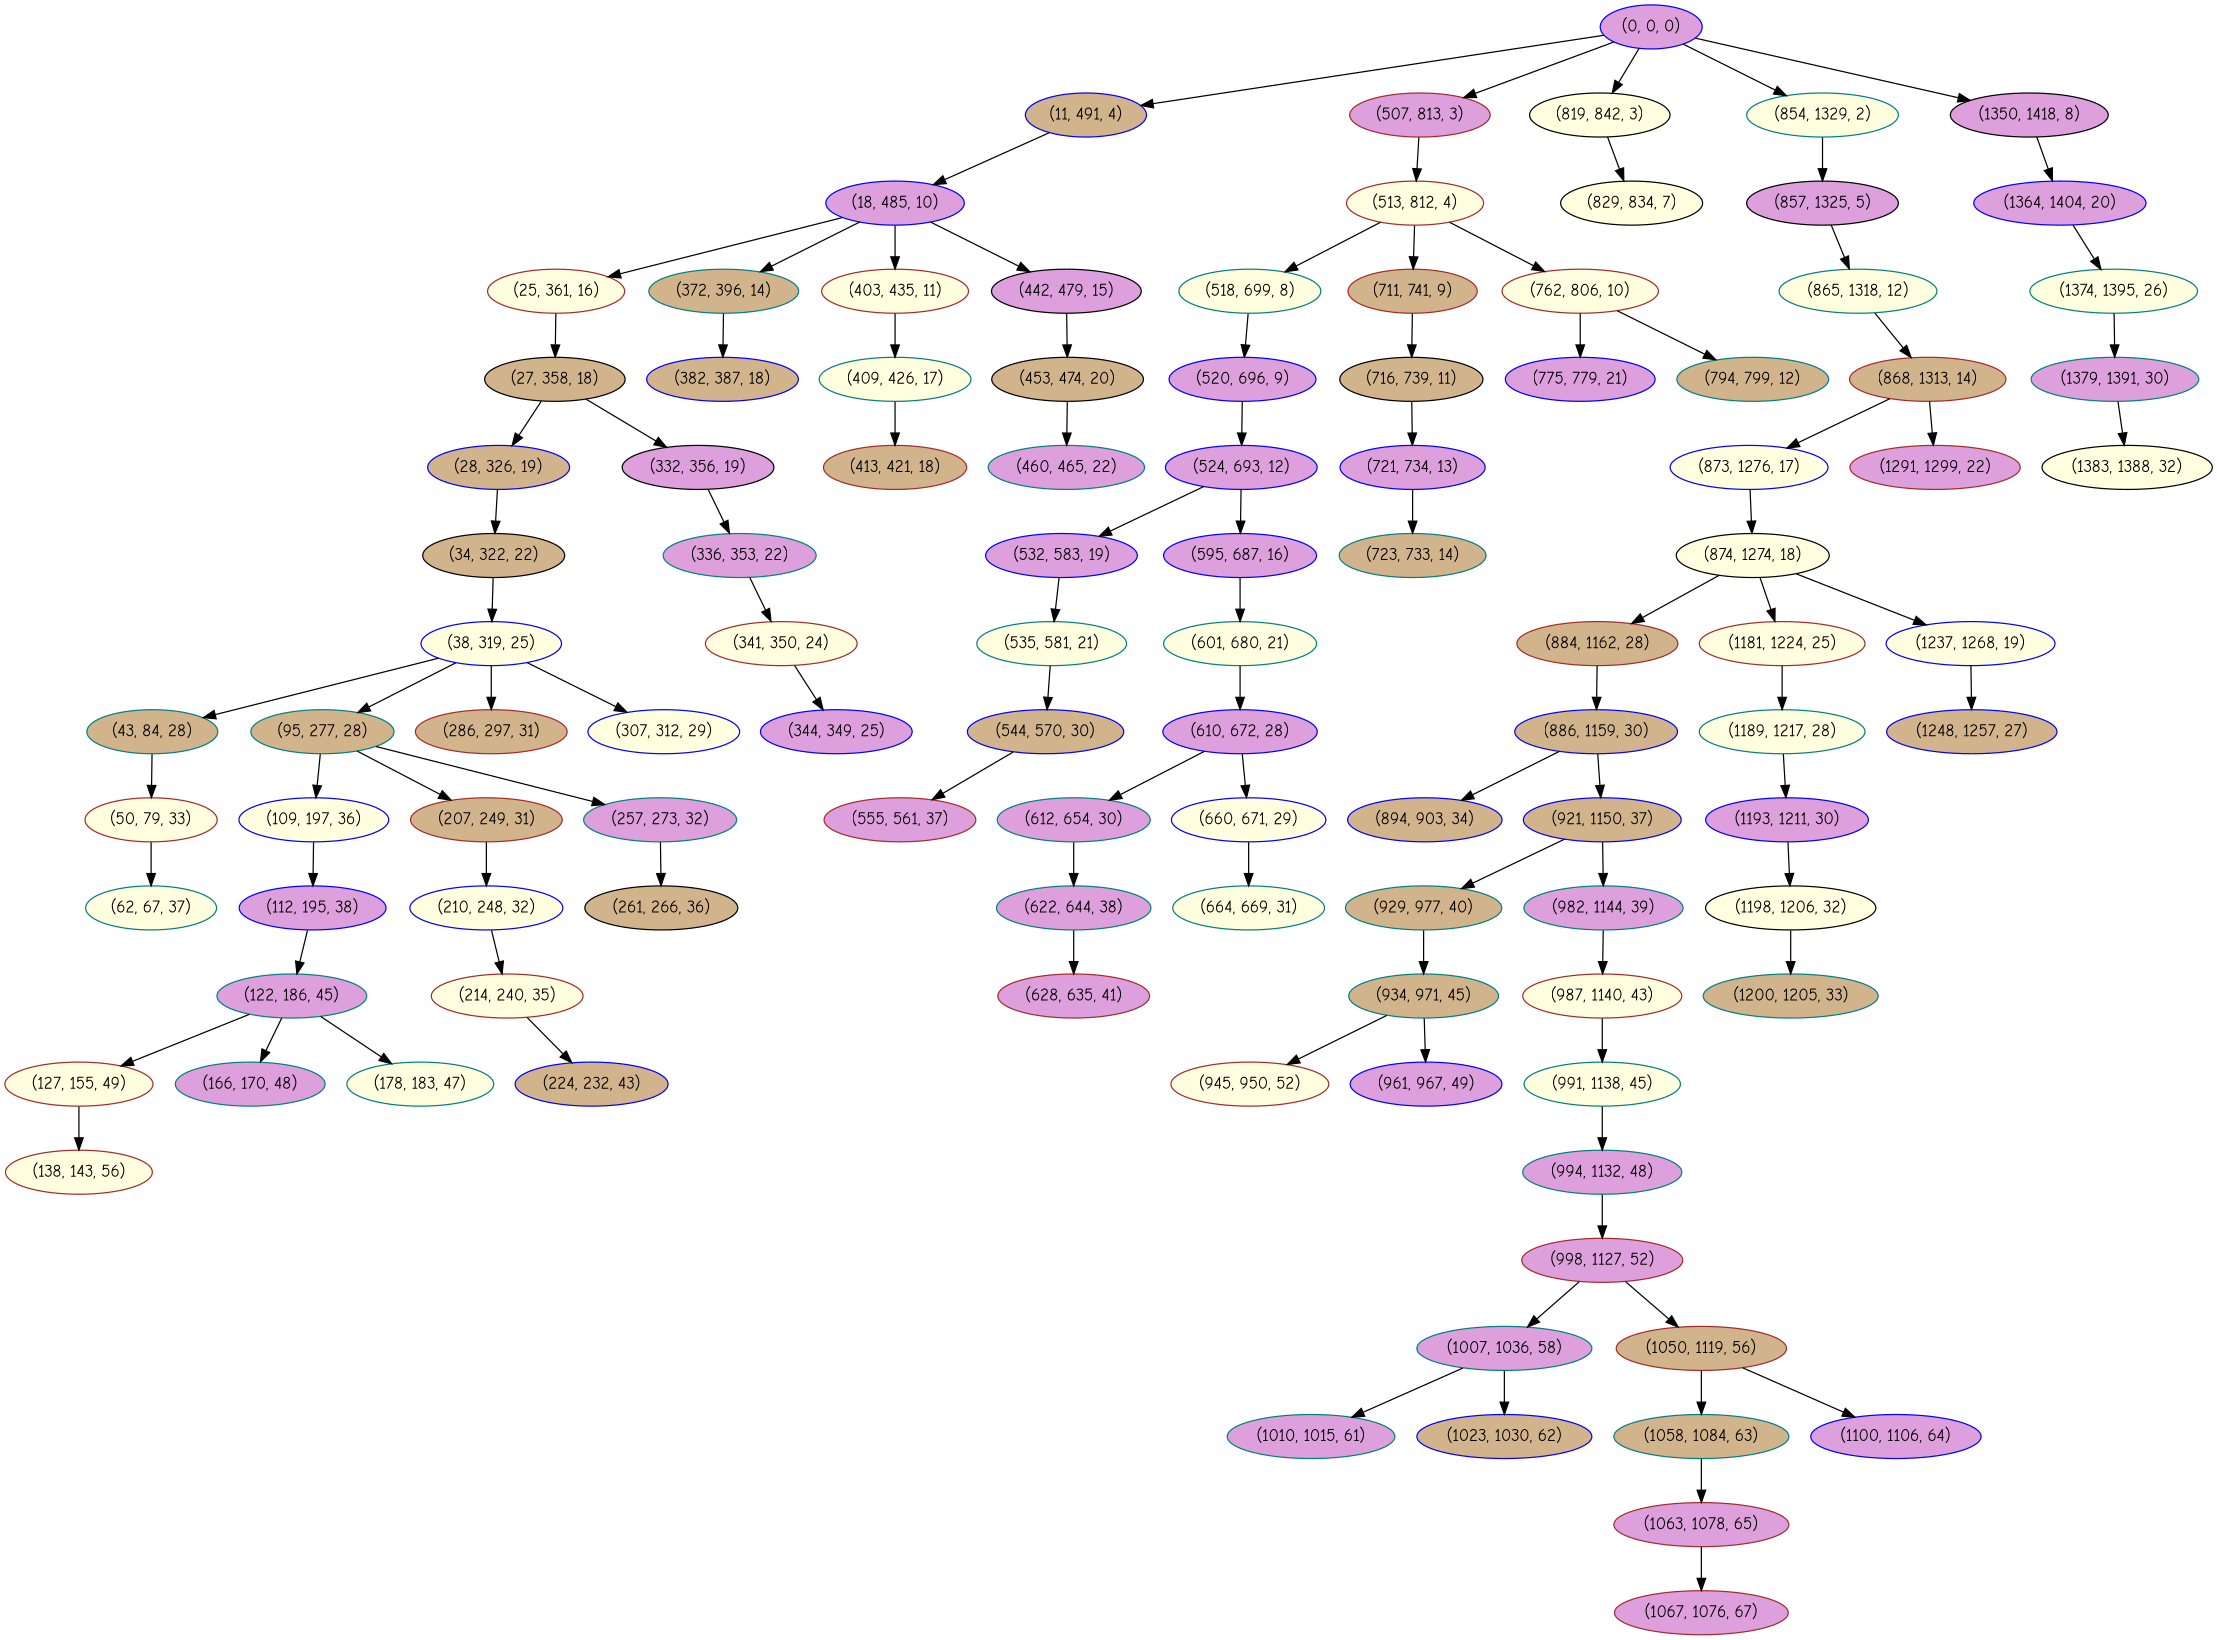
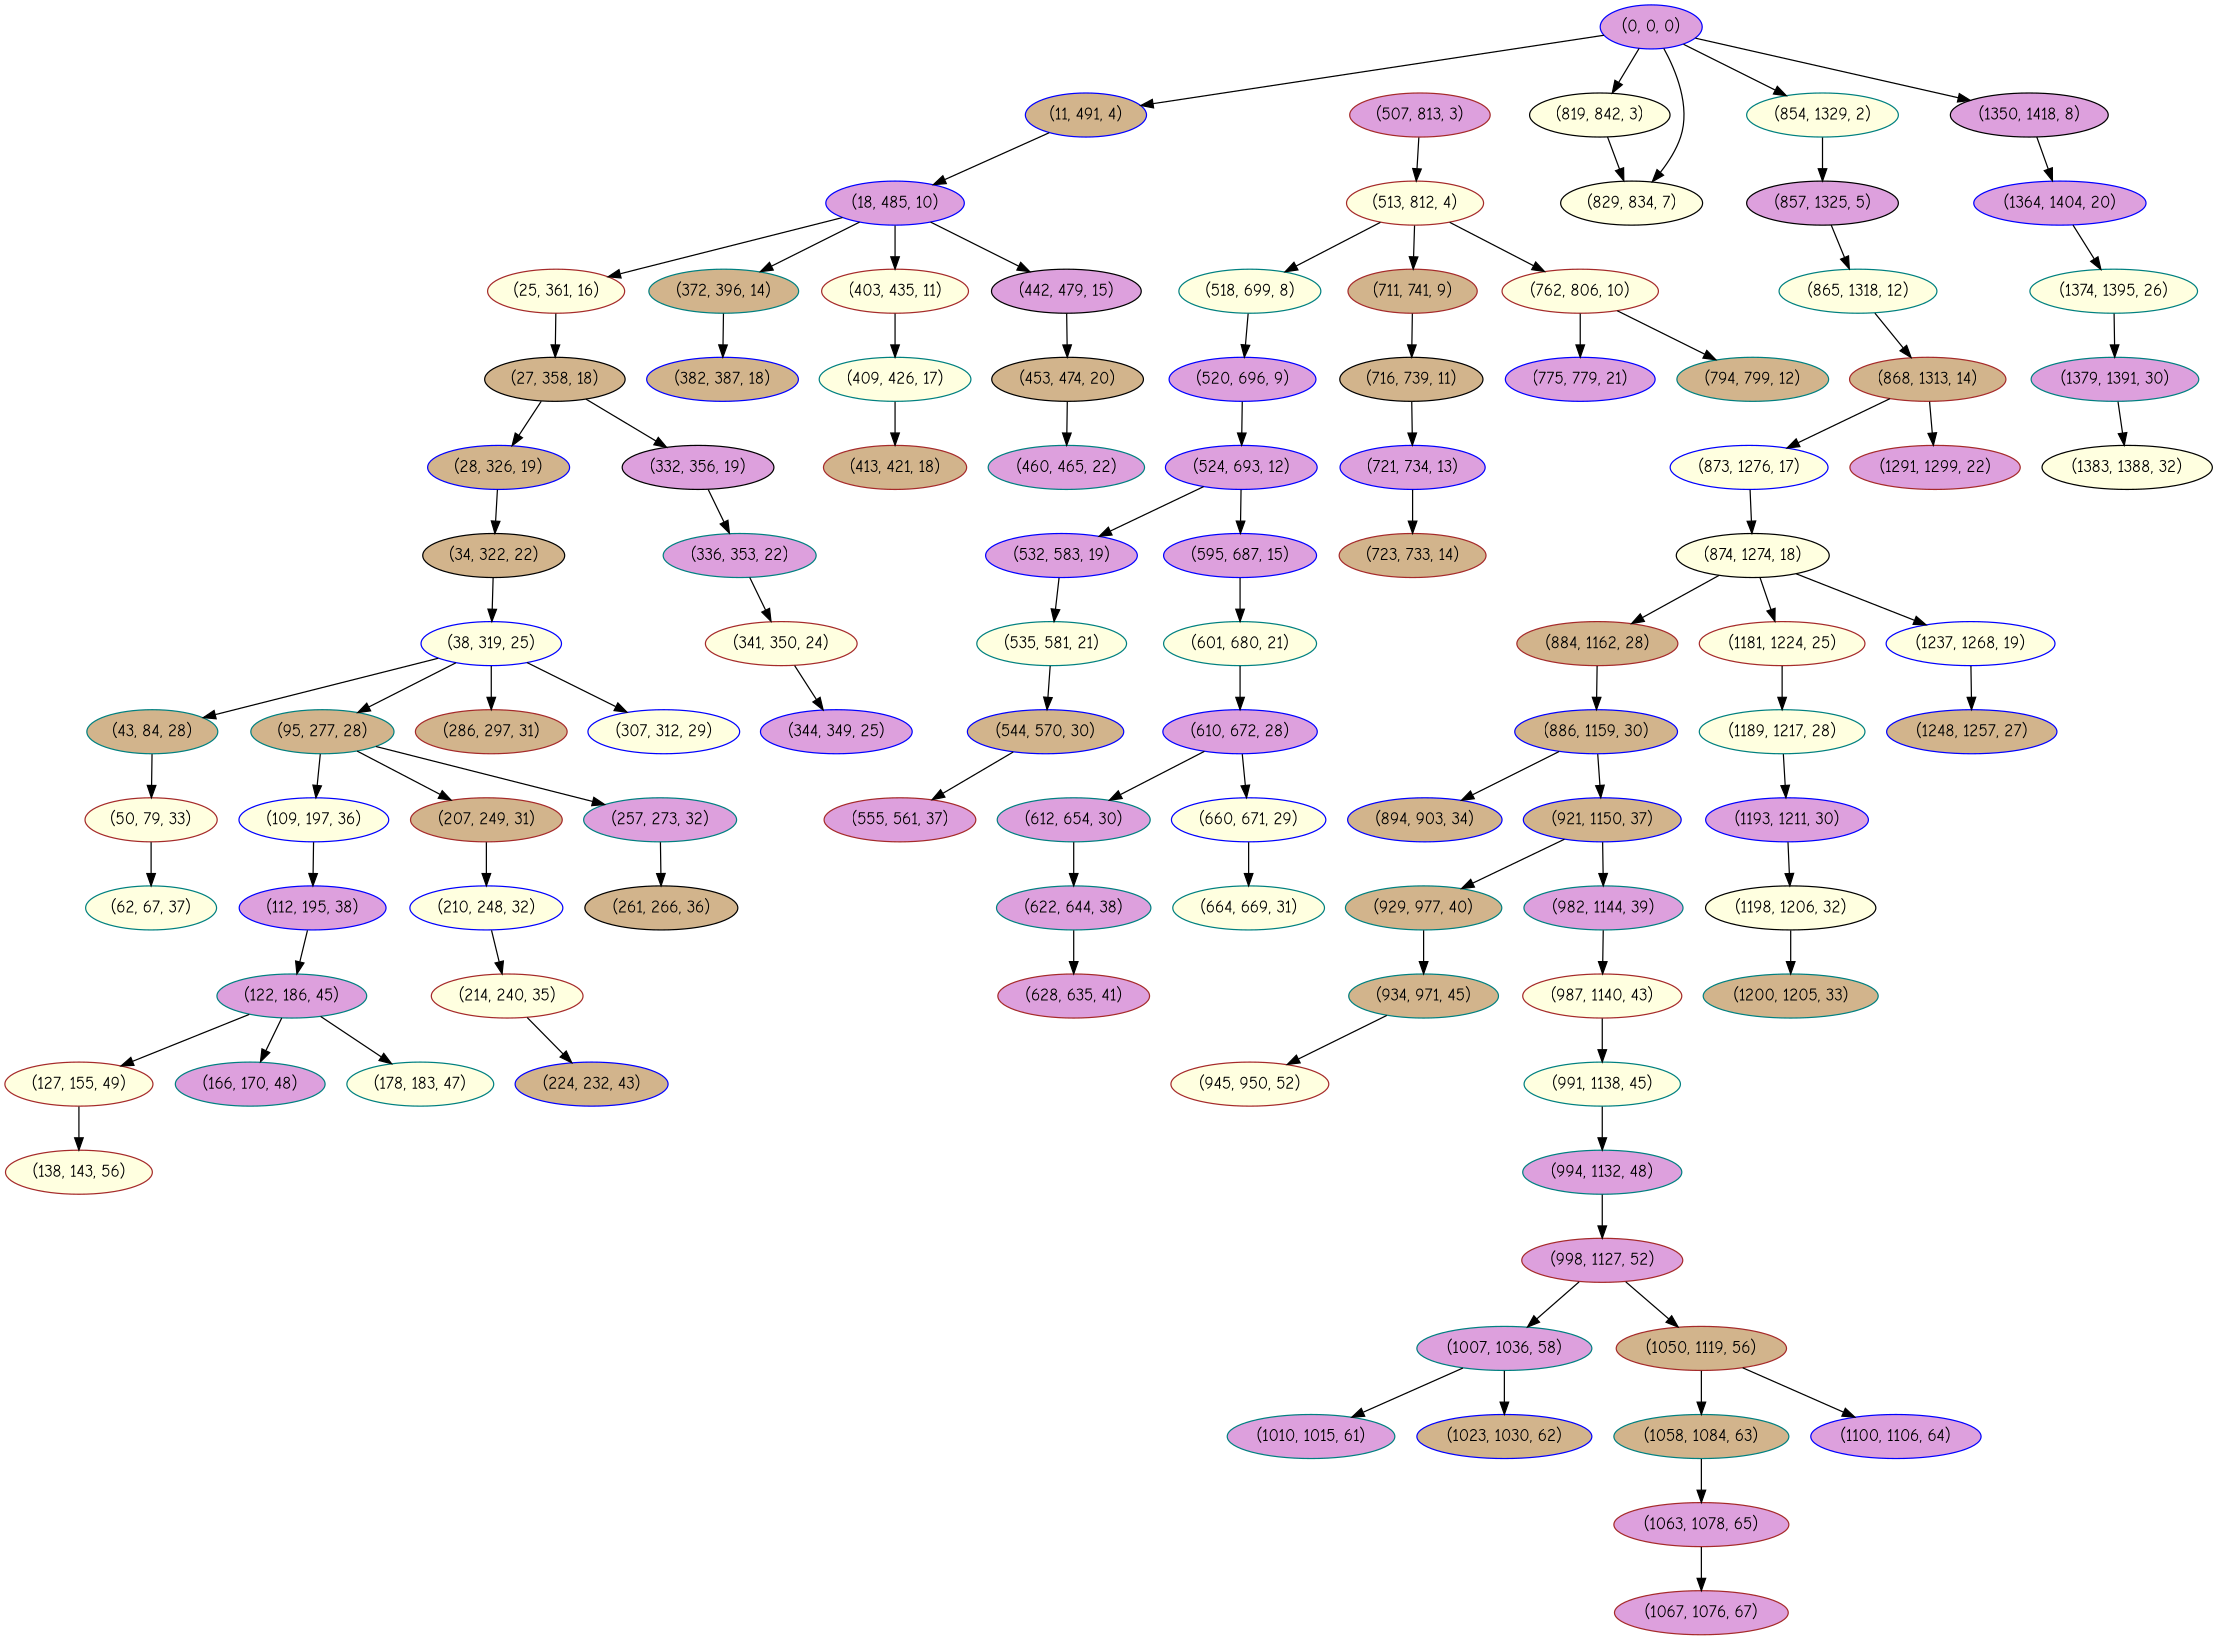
edge "(0, 0, 0)" -> "(507, 813, 3)": now "(0, 0, 0)" -> "(829, 834, 7)"
node "(595, 687, 16)": label "(595, 687, 16)" -> "(595, 687, 15)"
node "(723, 733, 14)": color teal -> brown
node "(961, 967, 49)": removed
